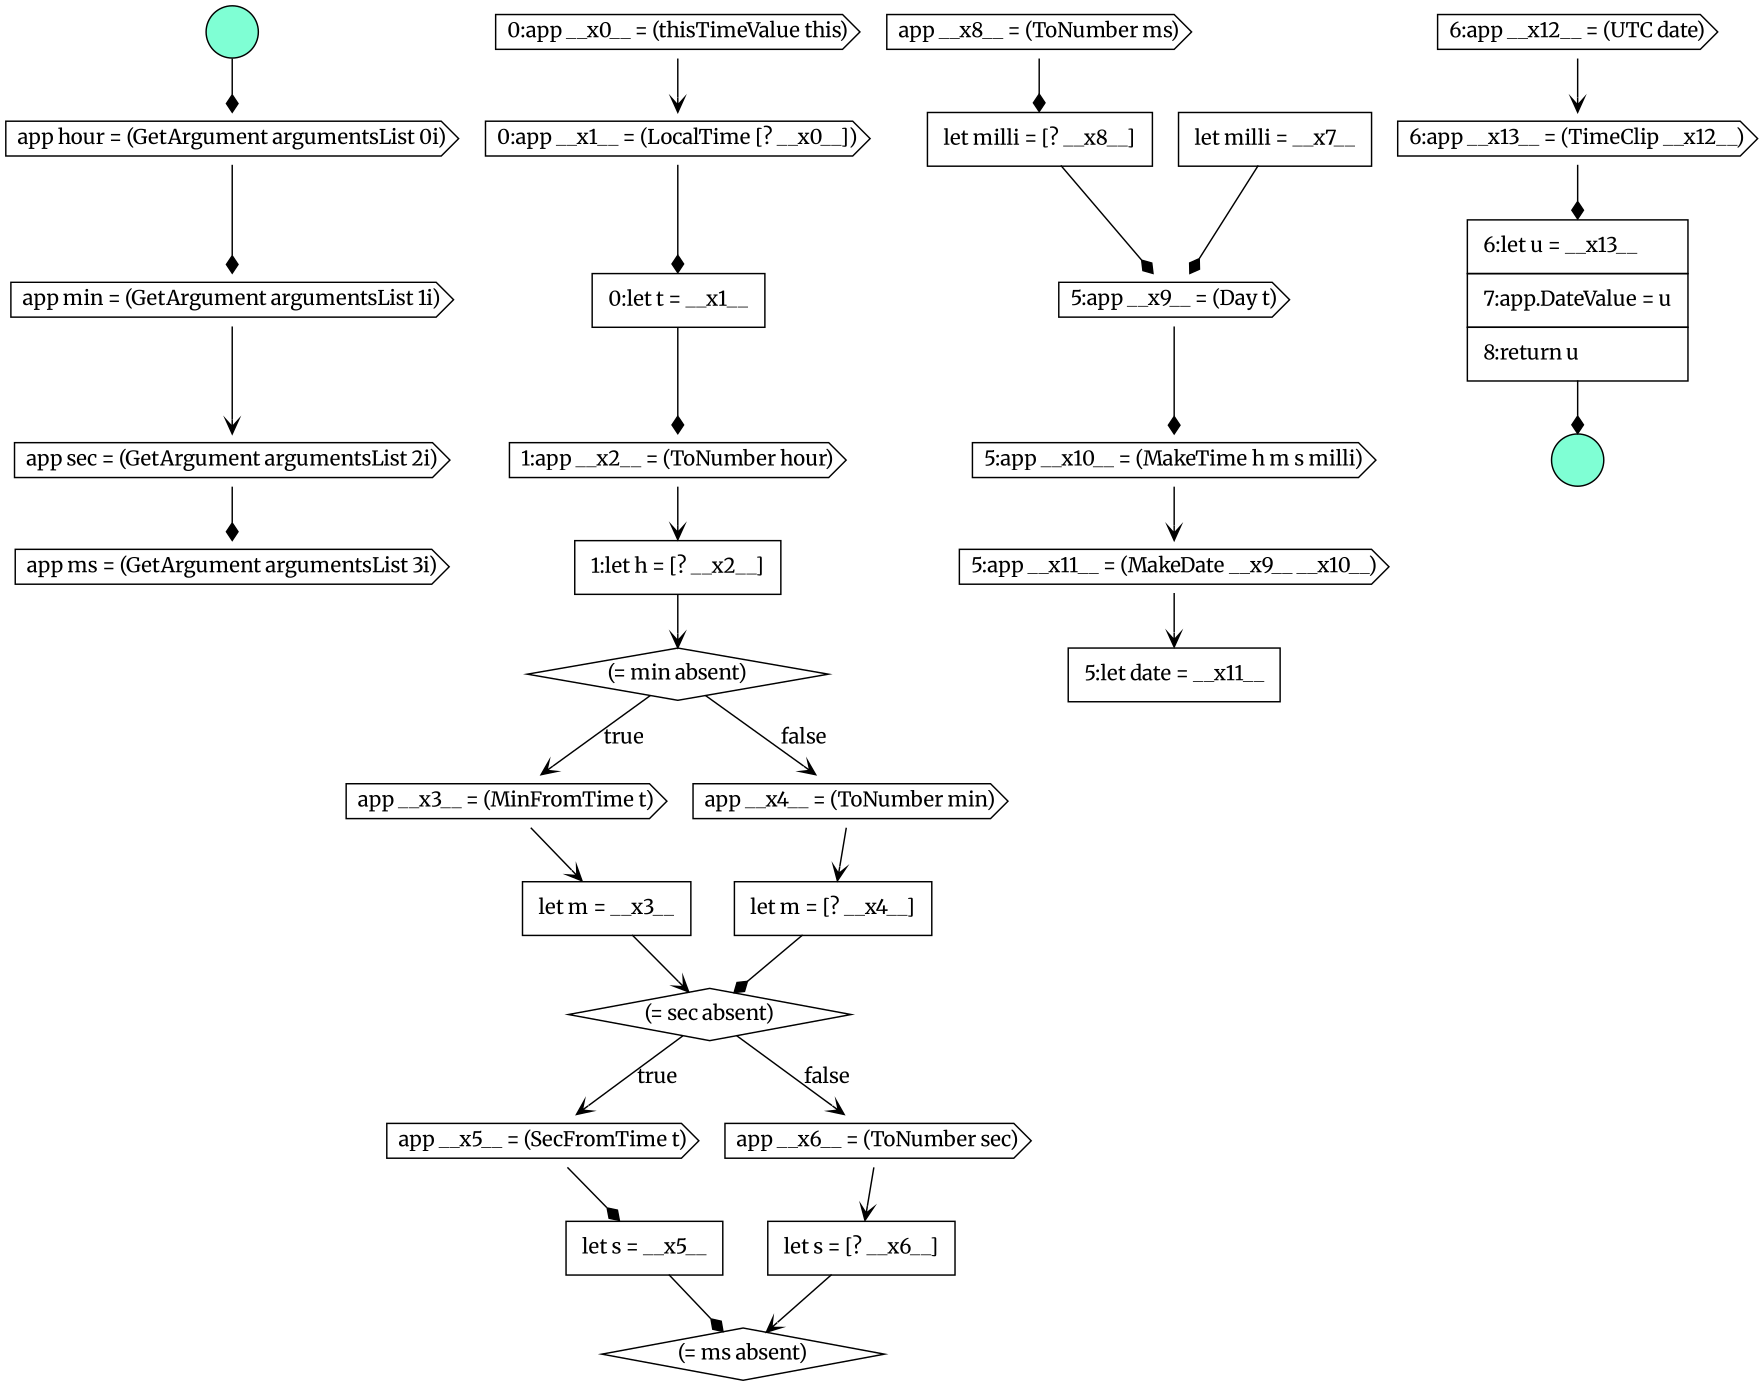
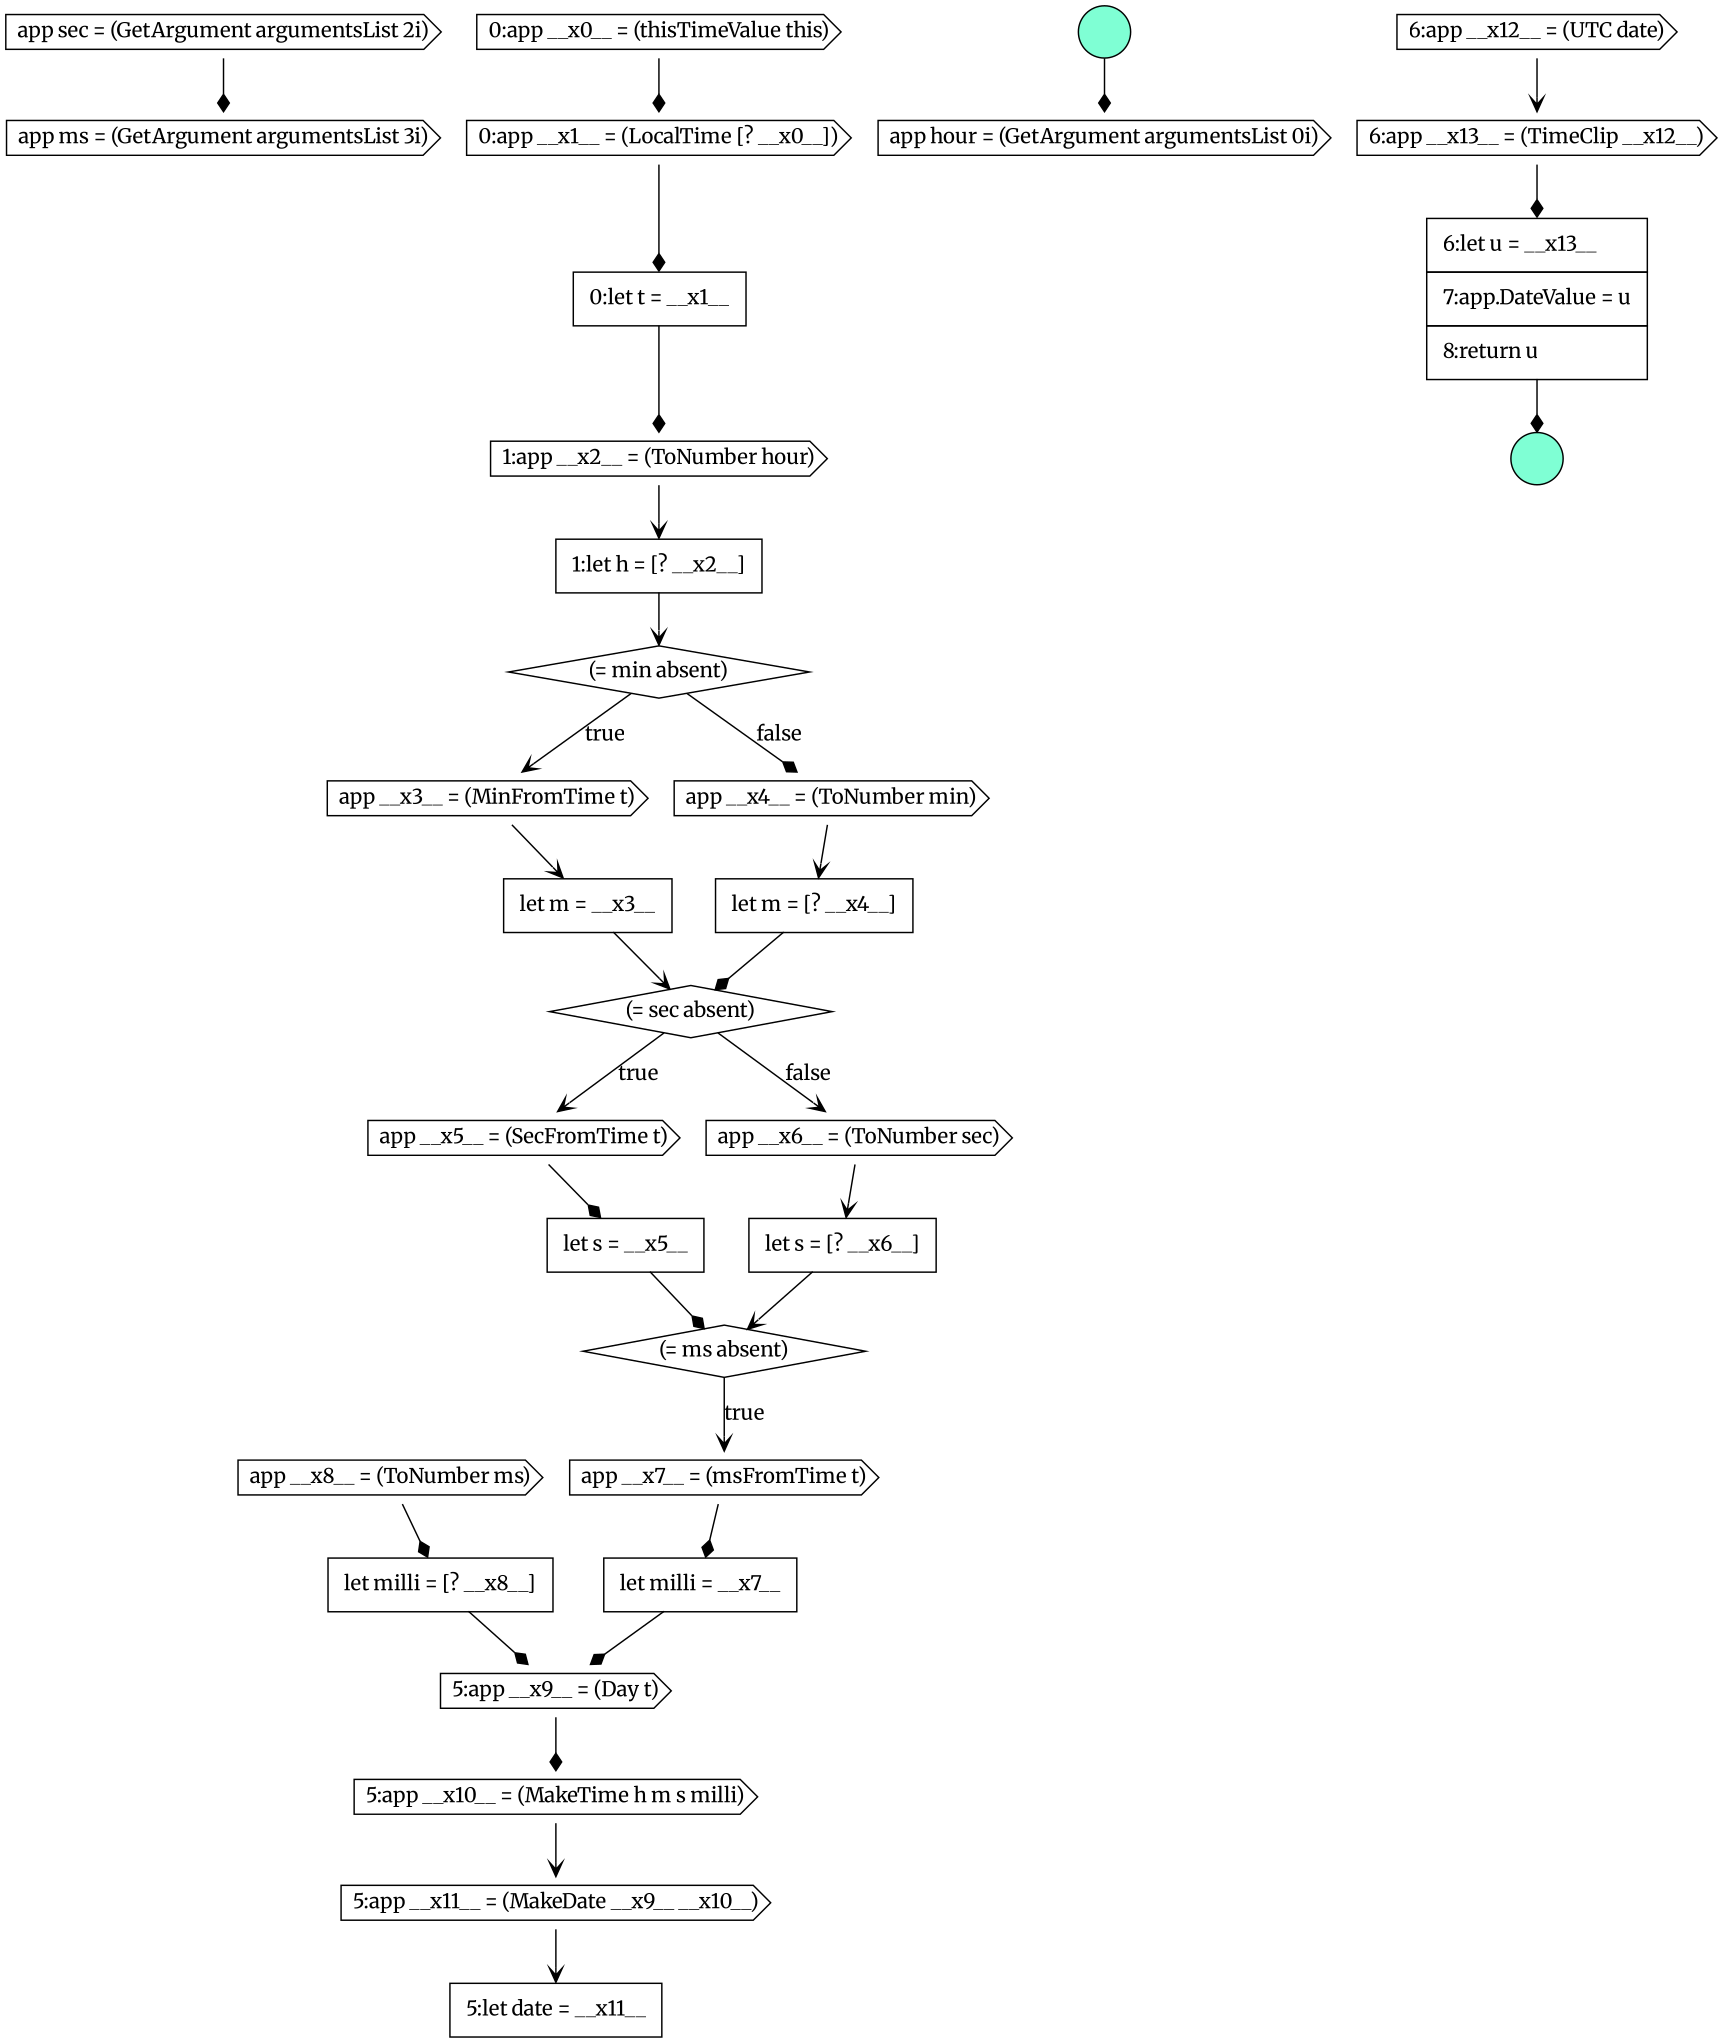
edge "0:app __x0__ = (thisTimeValue this)" -> "0:app __x1__ = (LocalTime [? __x0__])": arrowhead vee -> diamond
node "app min = (GetArgument argumentsList 1i)": removed
edge "(= min absent)" -> "app __x4__ = (ToNumber min)": arrowhead vee -> diamond
node "app __x7__ = (msFromTime t)": added
